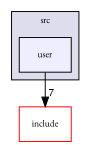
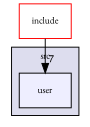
edge "user" -> "include": reversed
